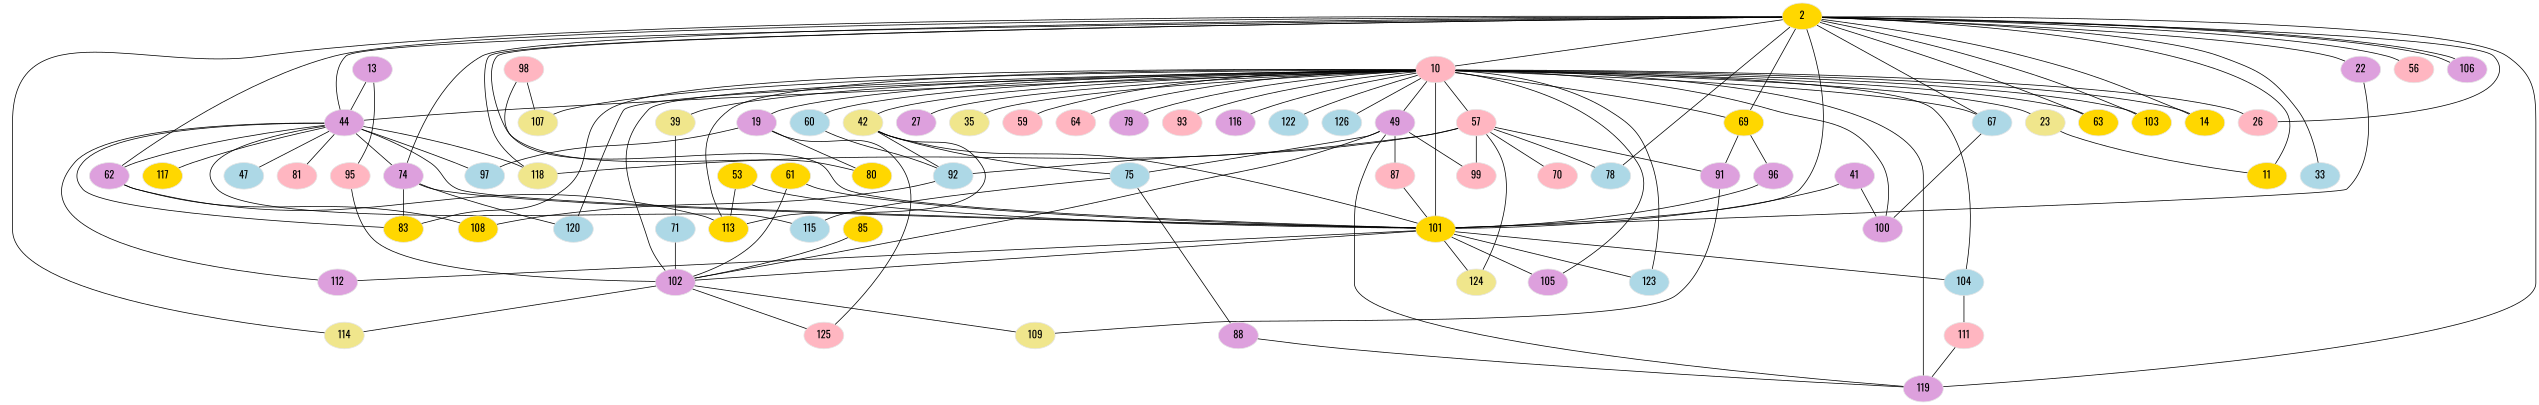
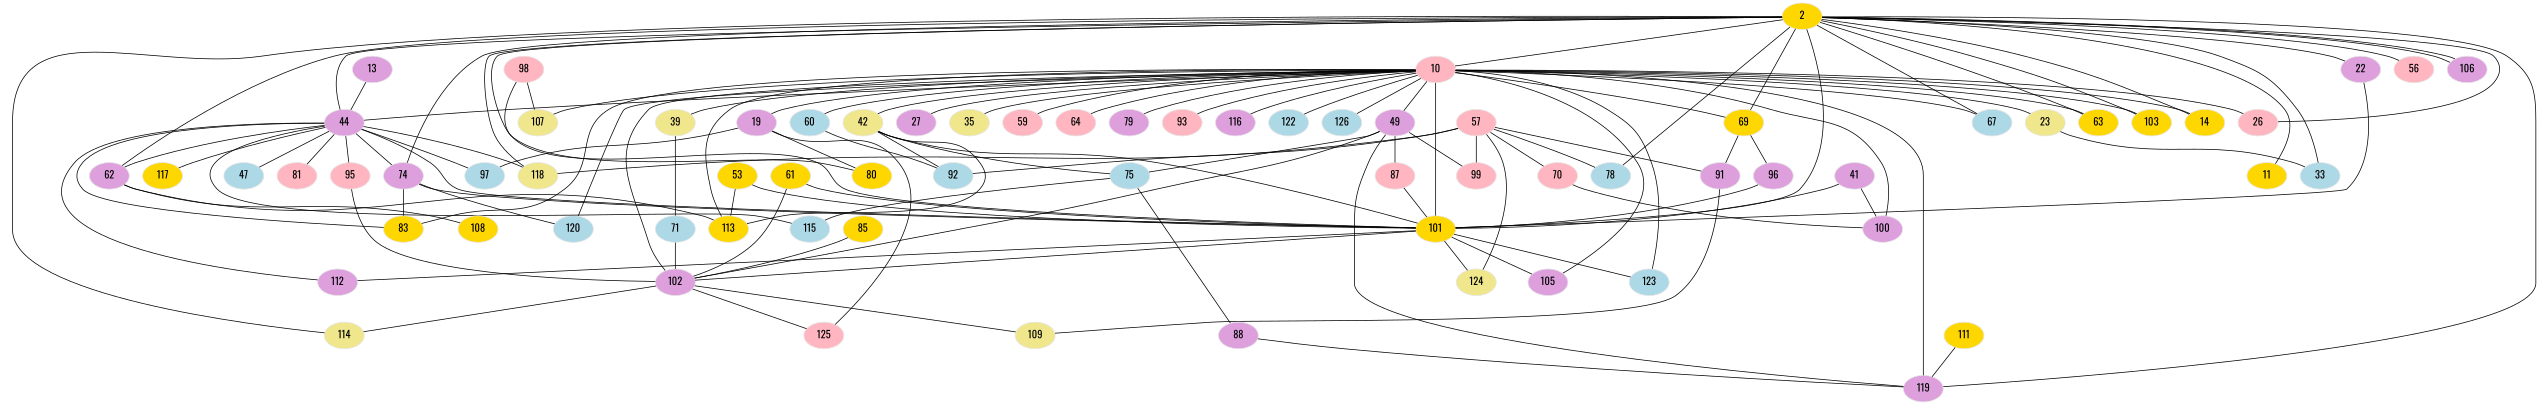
edge "10" -- "57": removed
edge "13" -- "95": now "44" -- "95"
edge "23" -- "11": now "23" -- "33"
edge "67" -- "100": now "70" -- "100"
edge "92" -- "108": removed
node "104": removed
node "111": fillcolor lightpink -> gold
